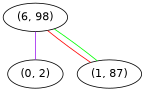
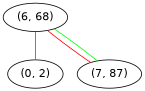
node "(6, 98)": label "(6, 98)" -> "(6, 68)"
node "(1, 87)": label "(1, 87)" -> "(7, 87)"
